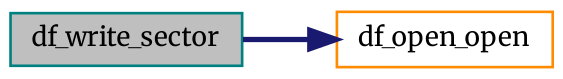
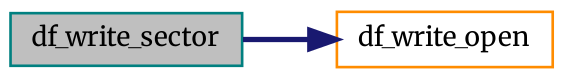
node "df_open_open": label "df_open_open" -> "df_write_open"
